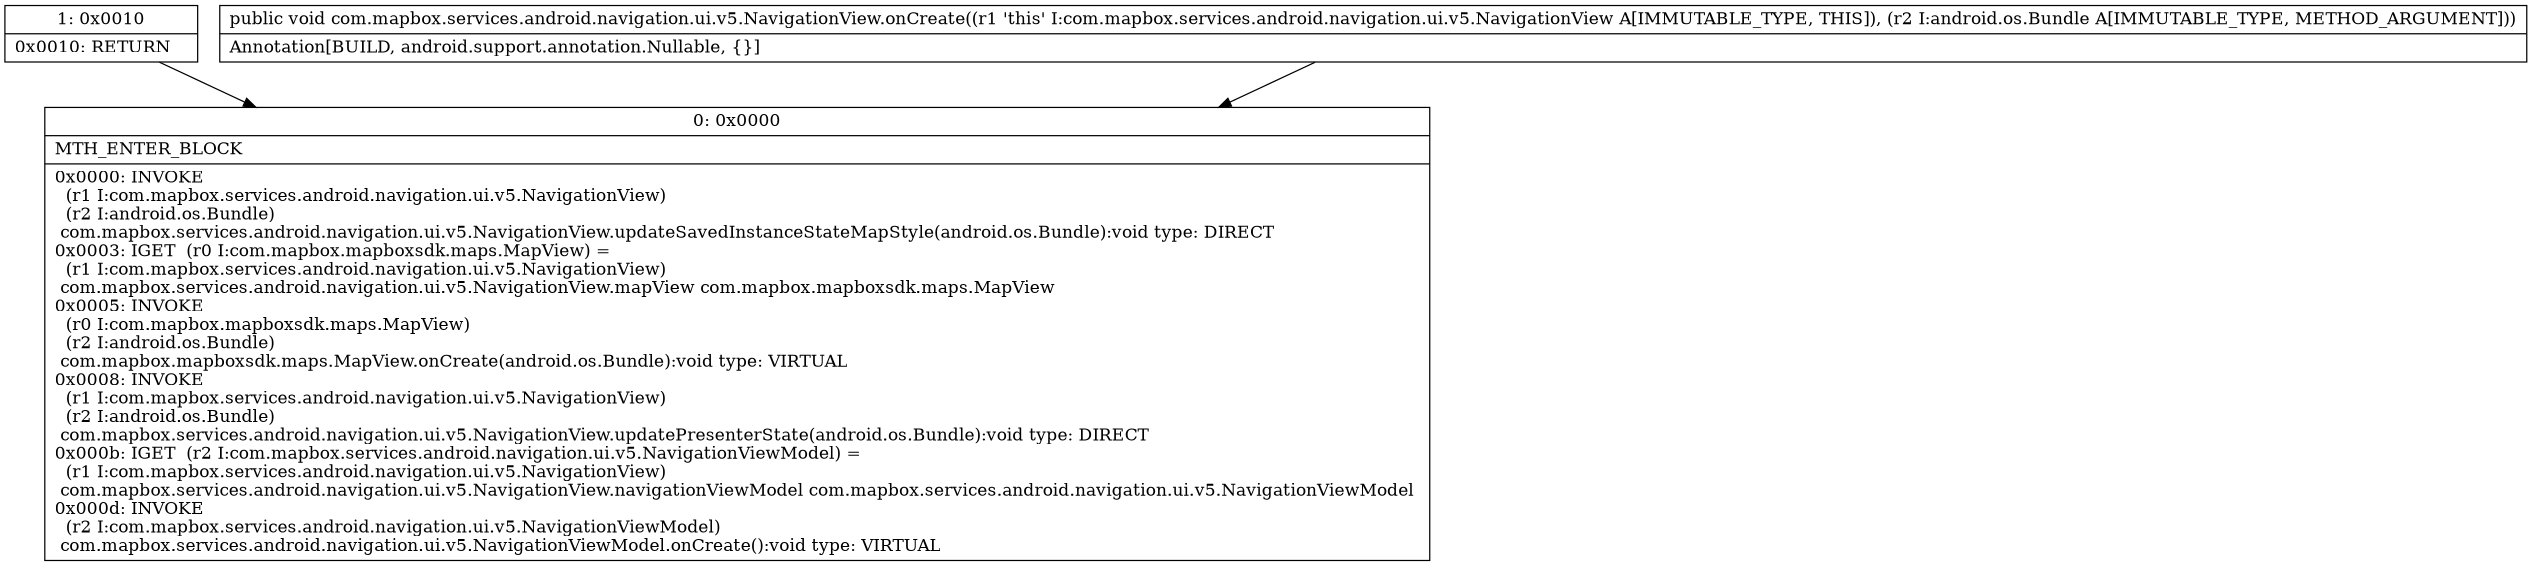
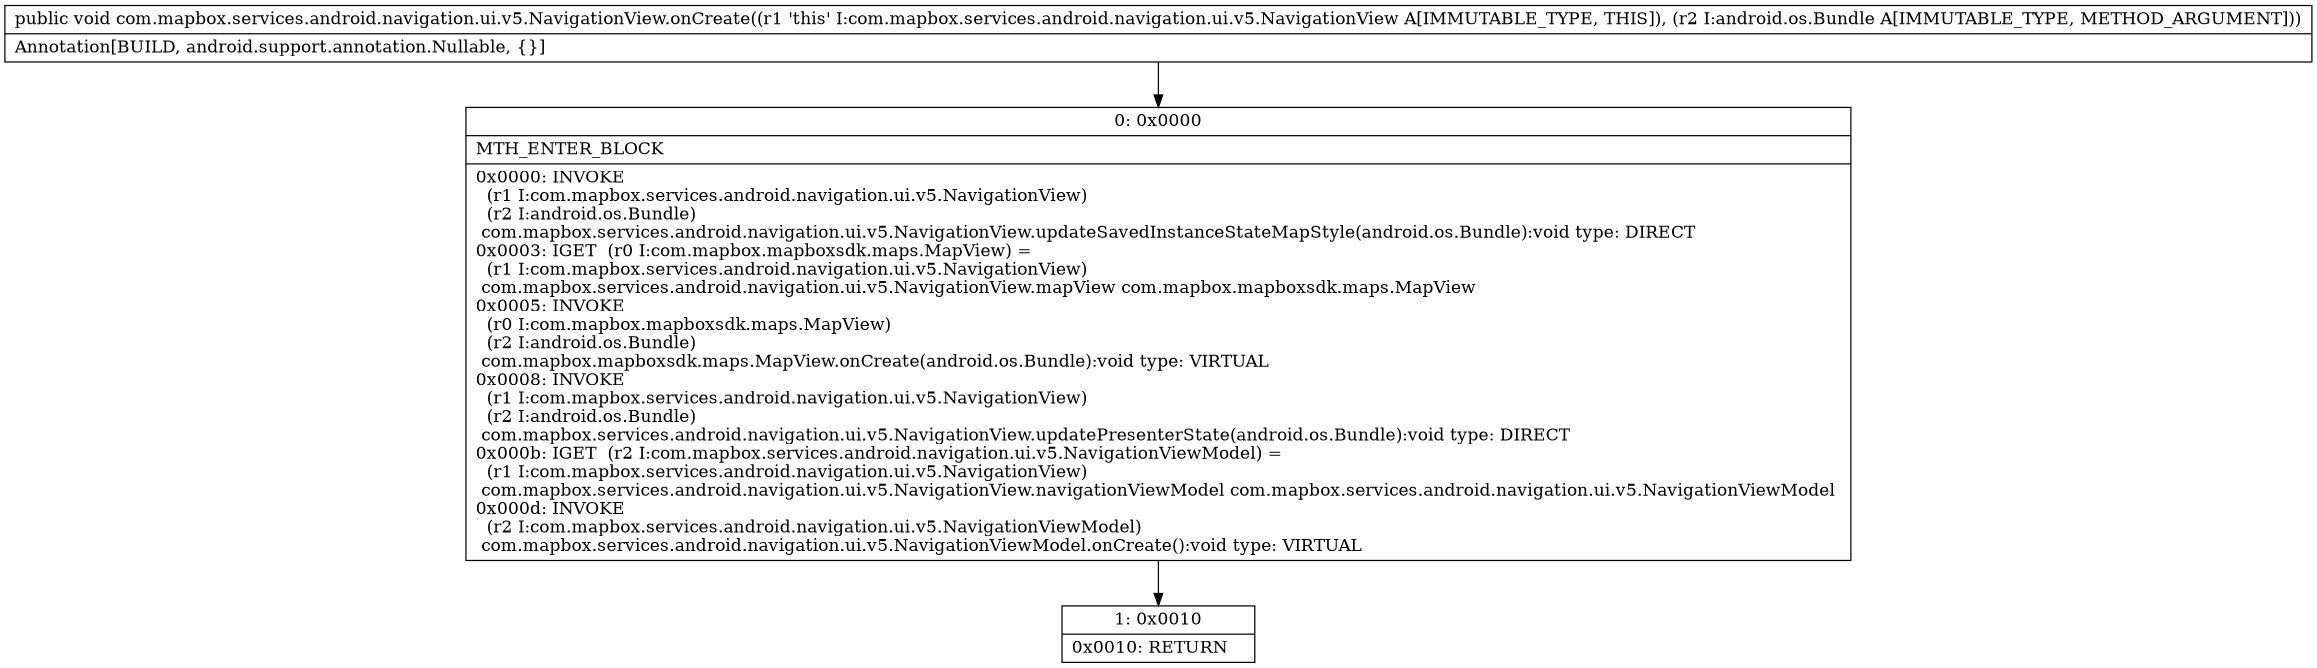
edge "1: 0x0010" -> "0: 0x0000": reversed
